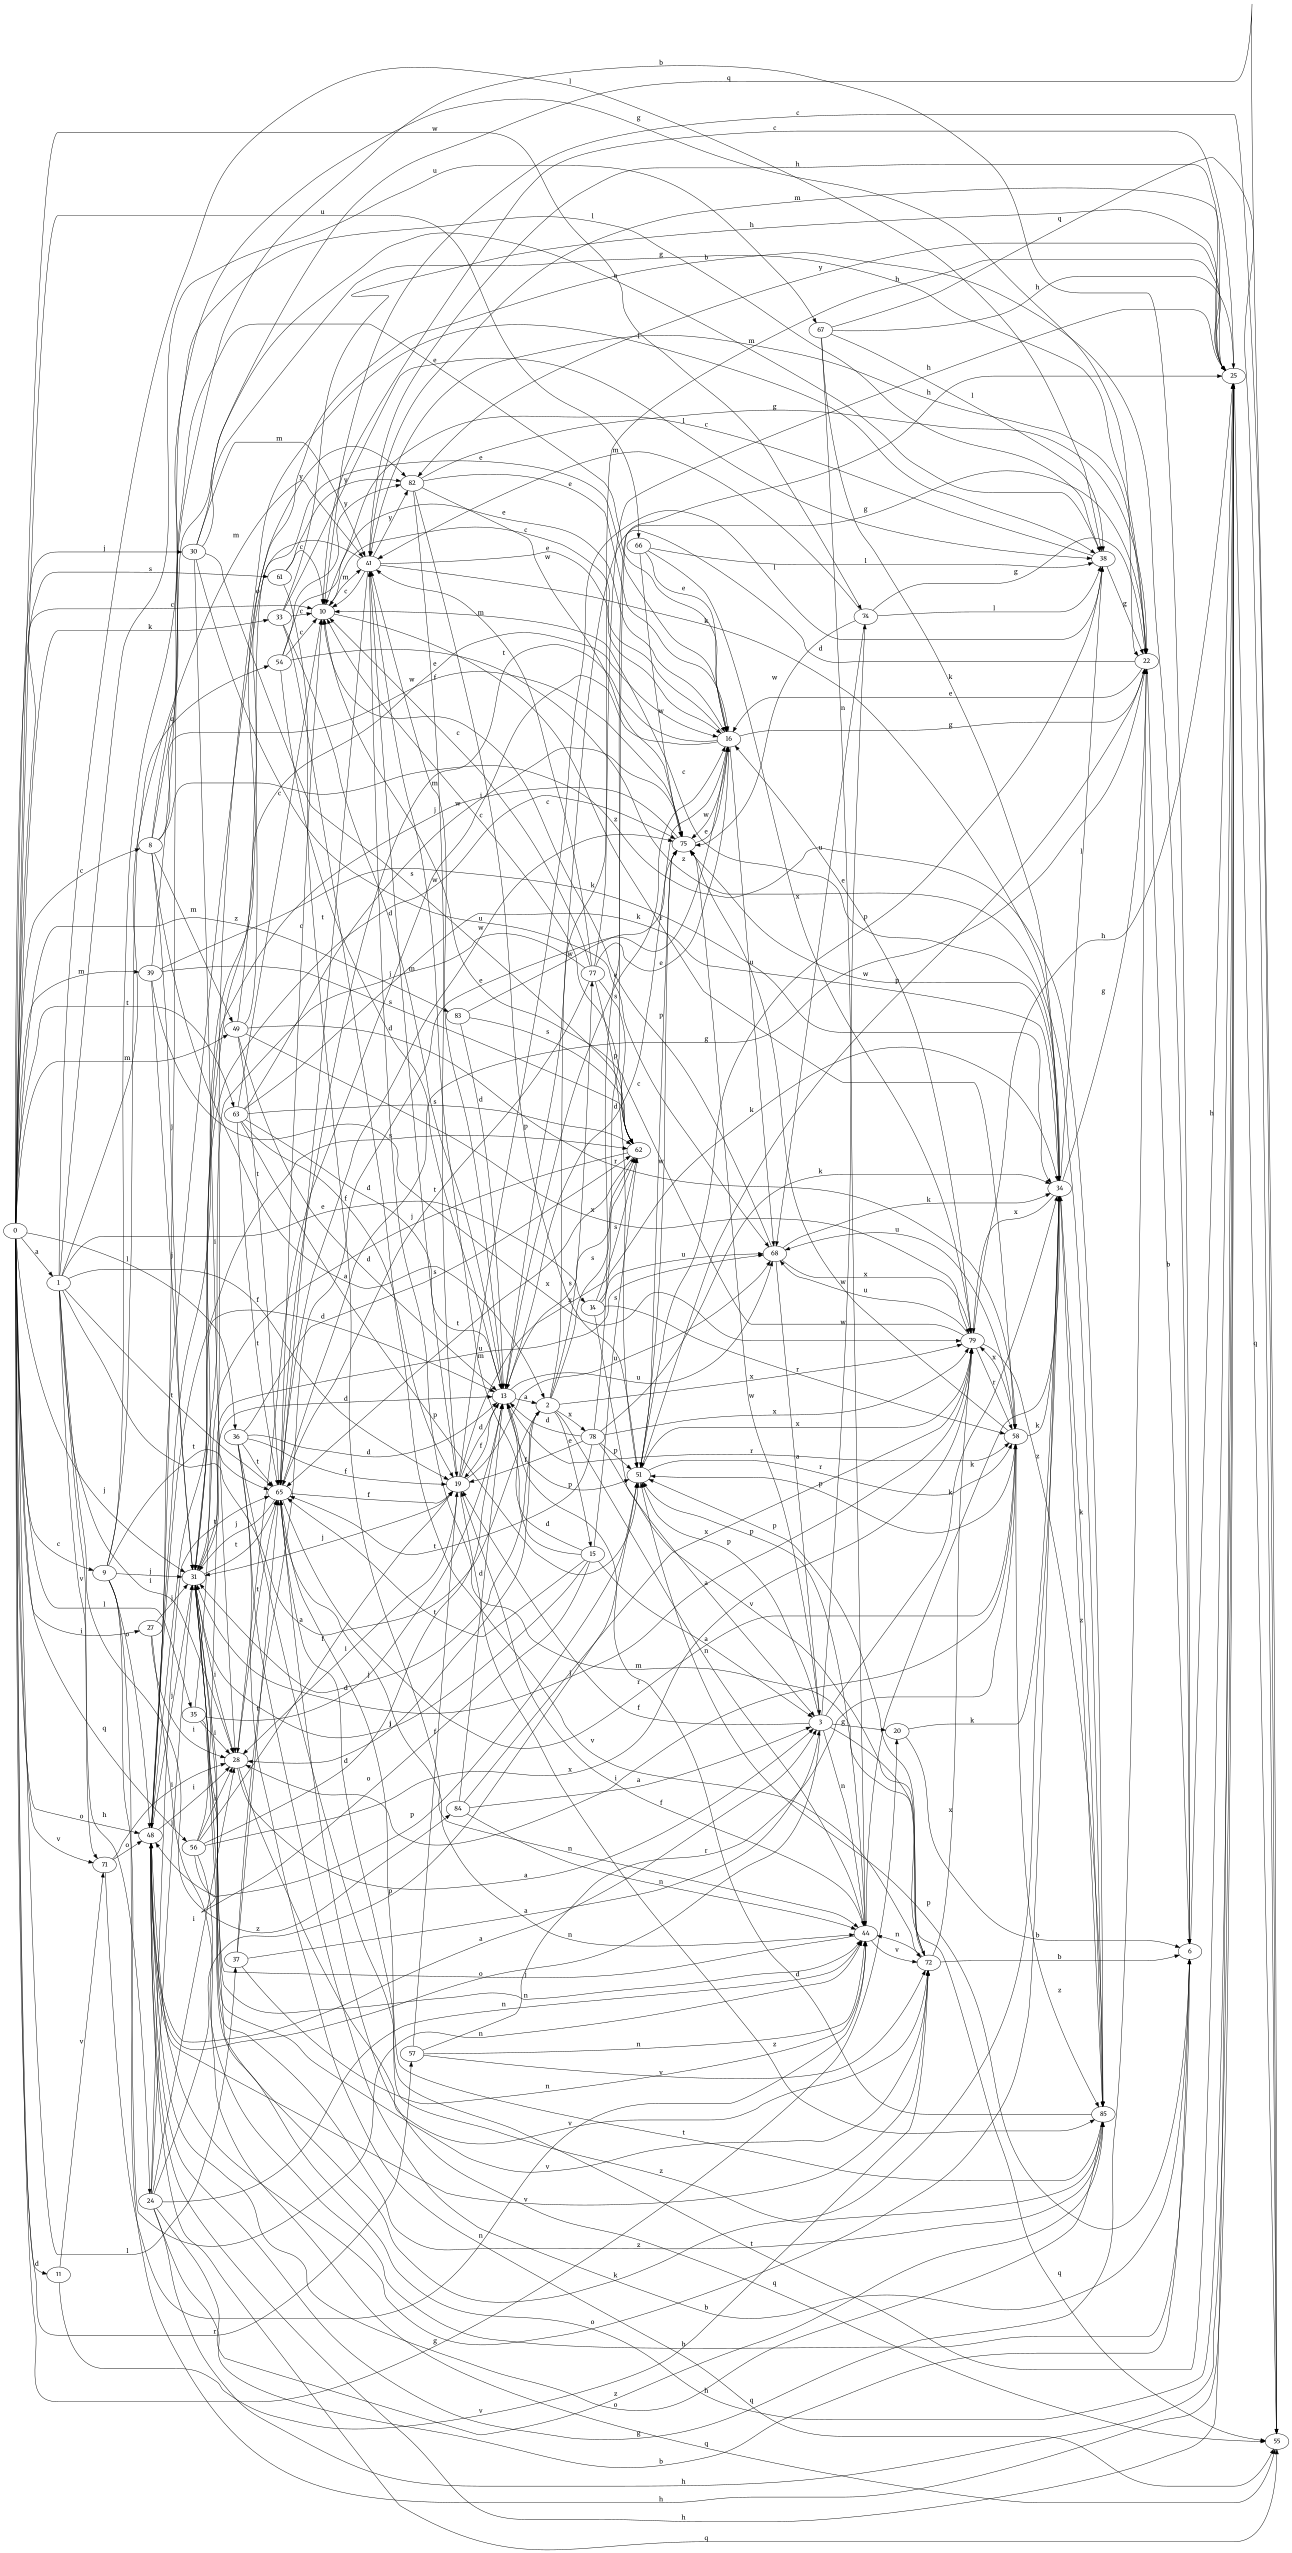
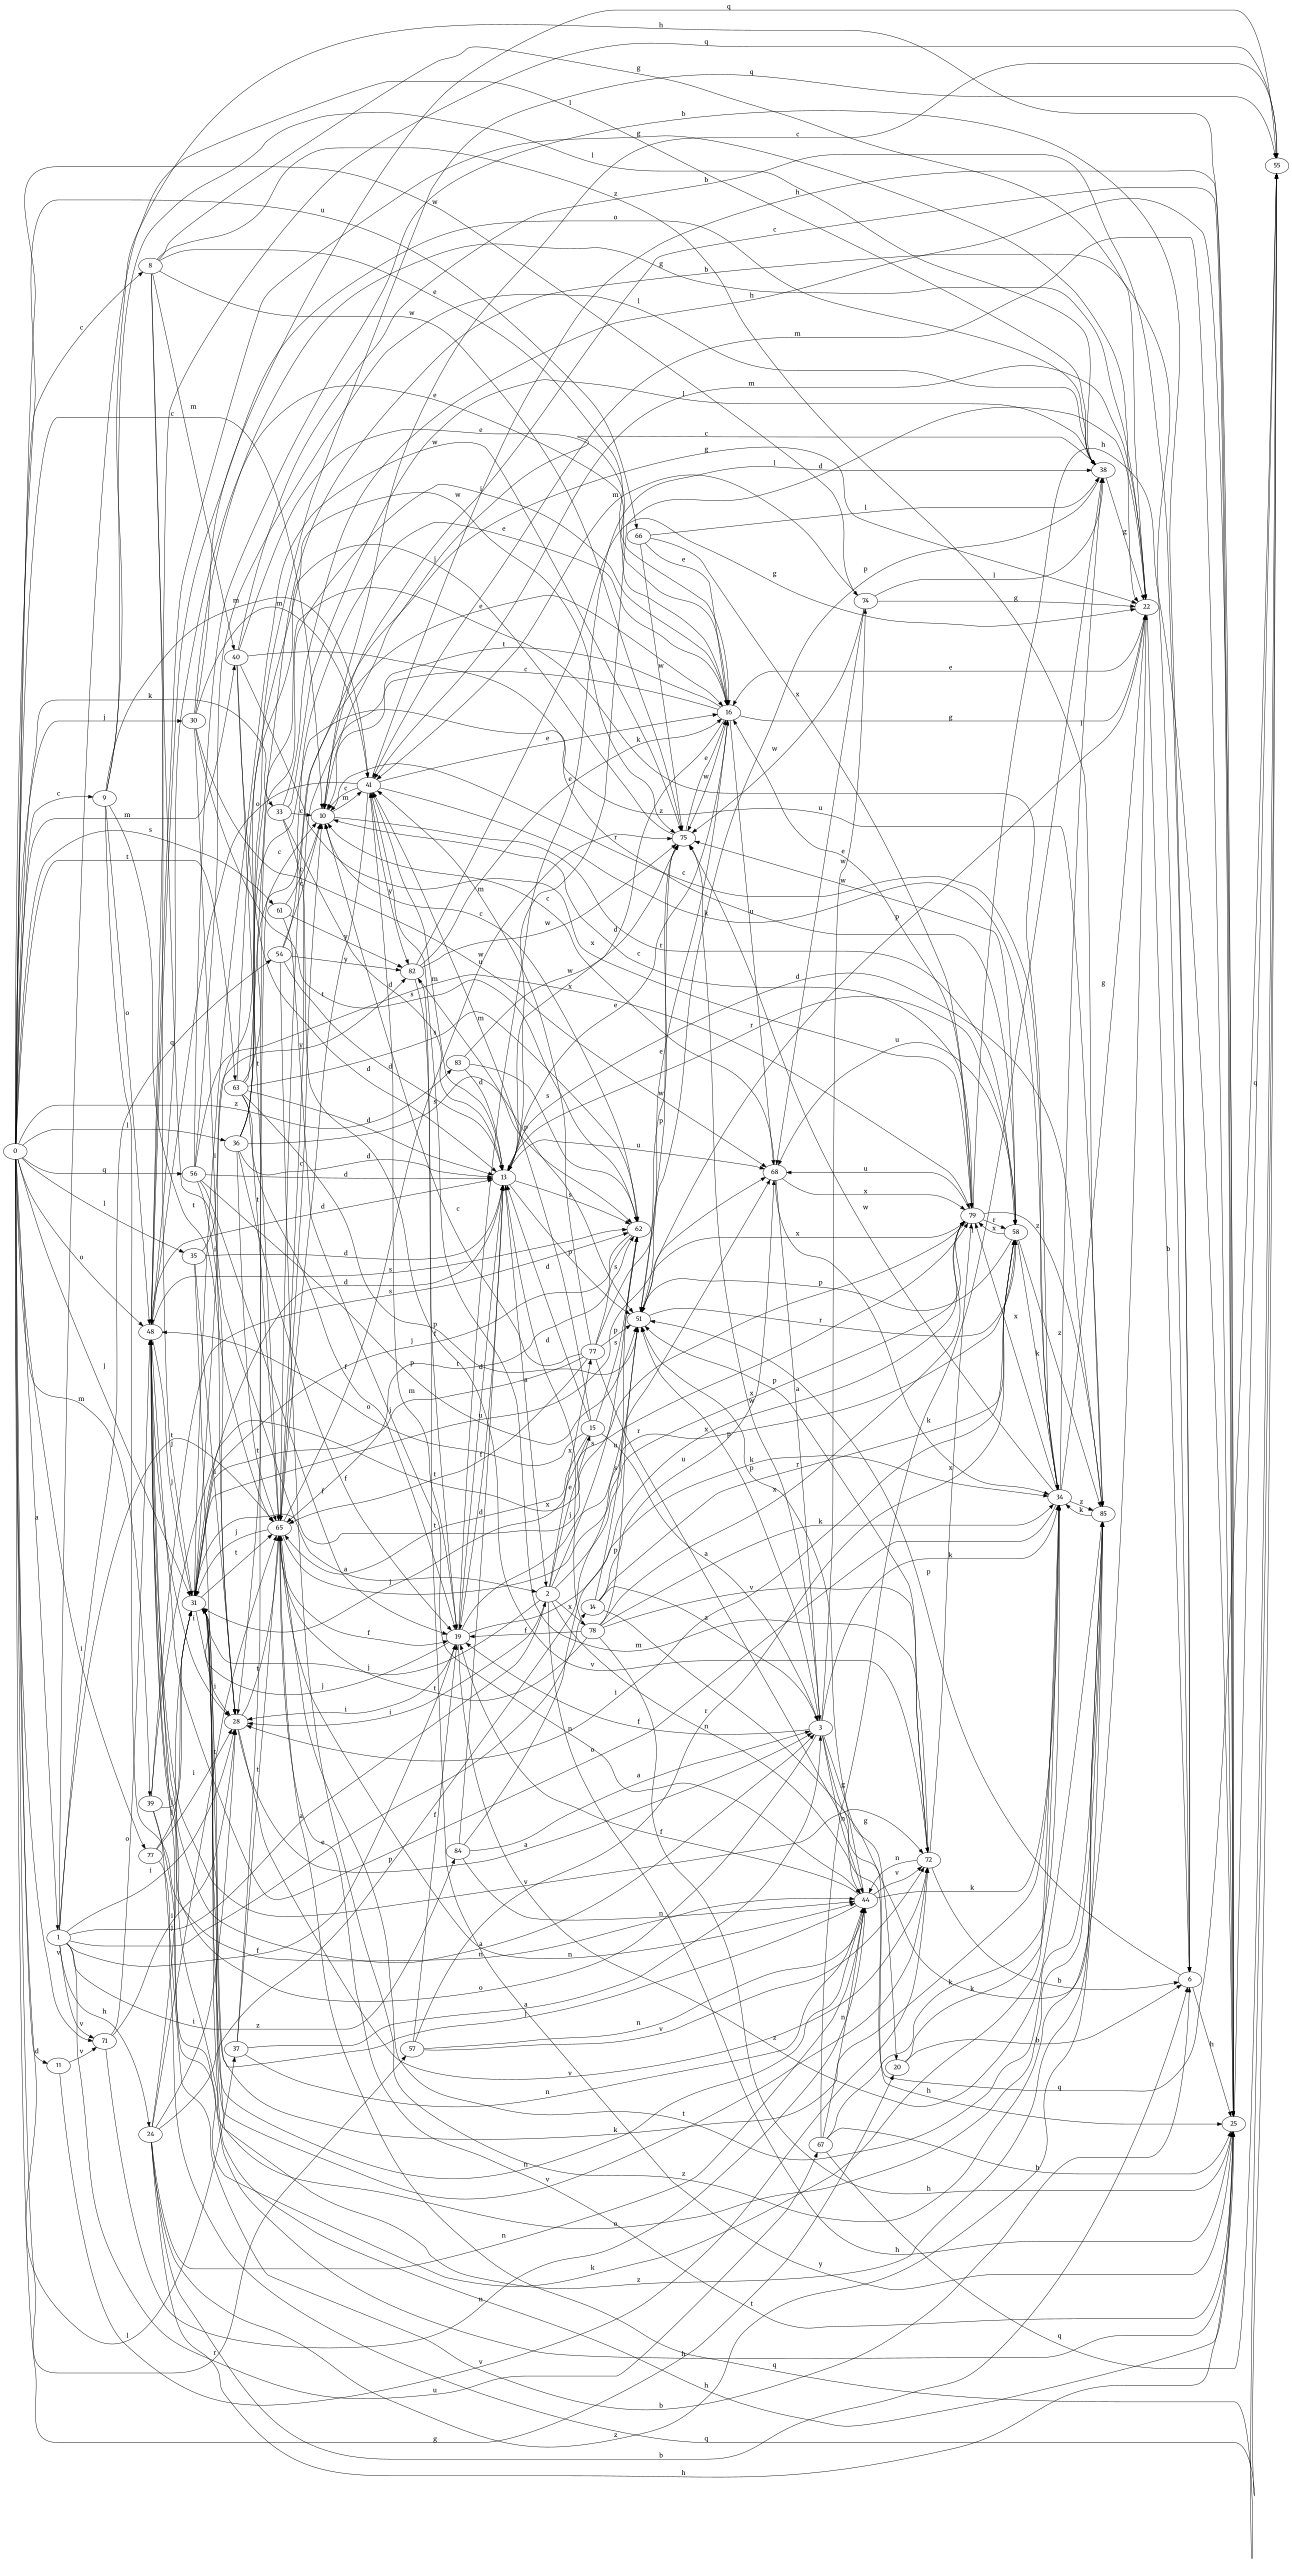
node "49": label "49" -> "40"
edge "9" -> "31": removed, label "j"
